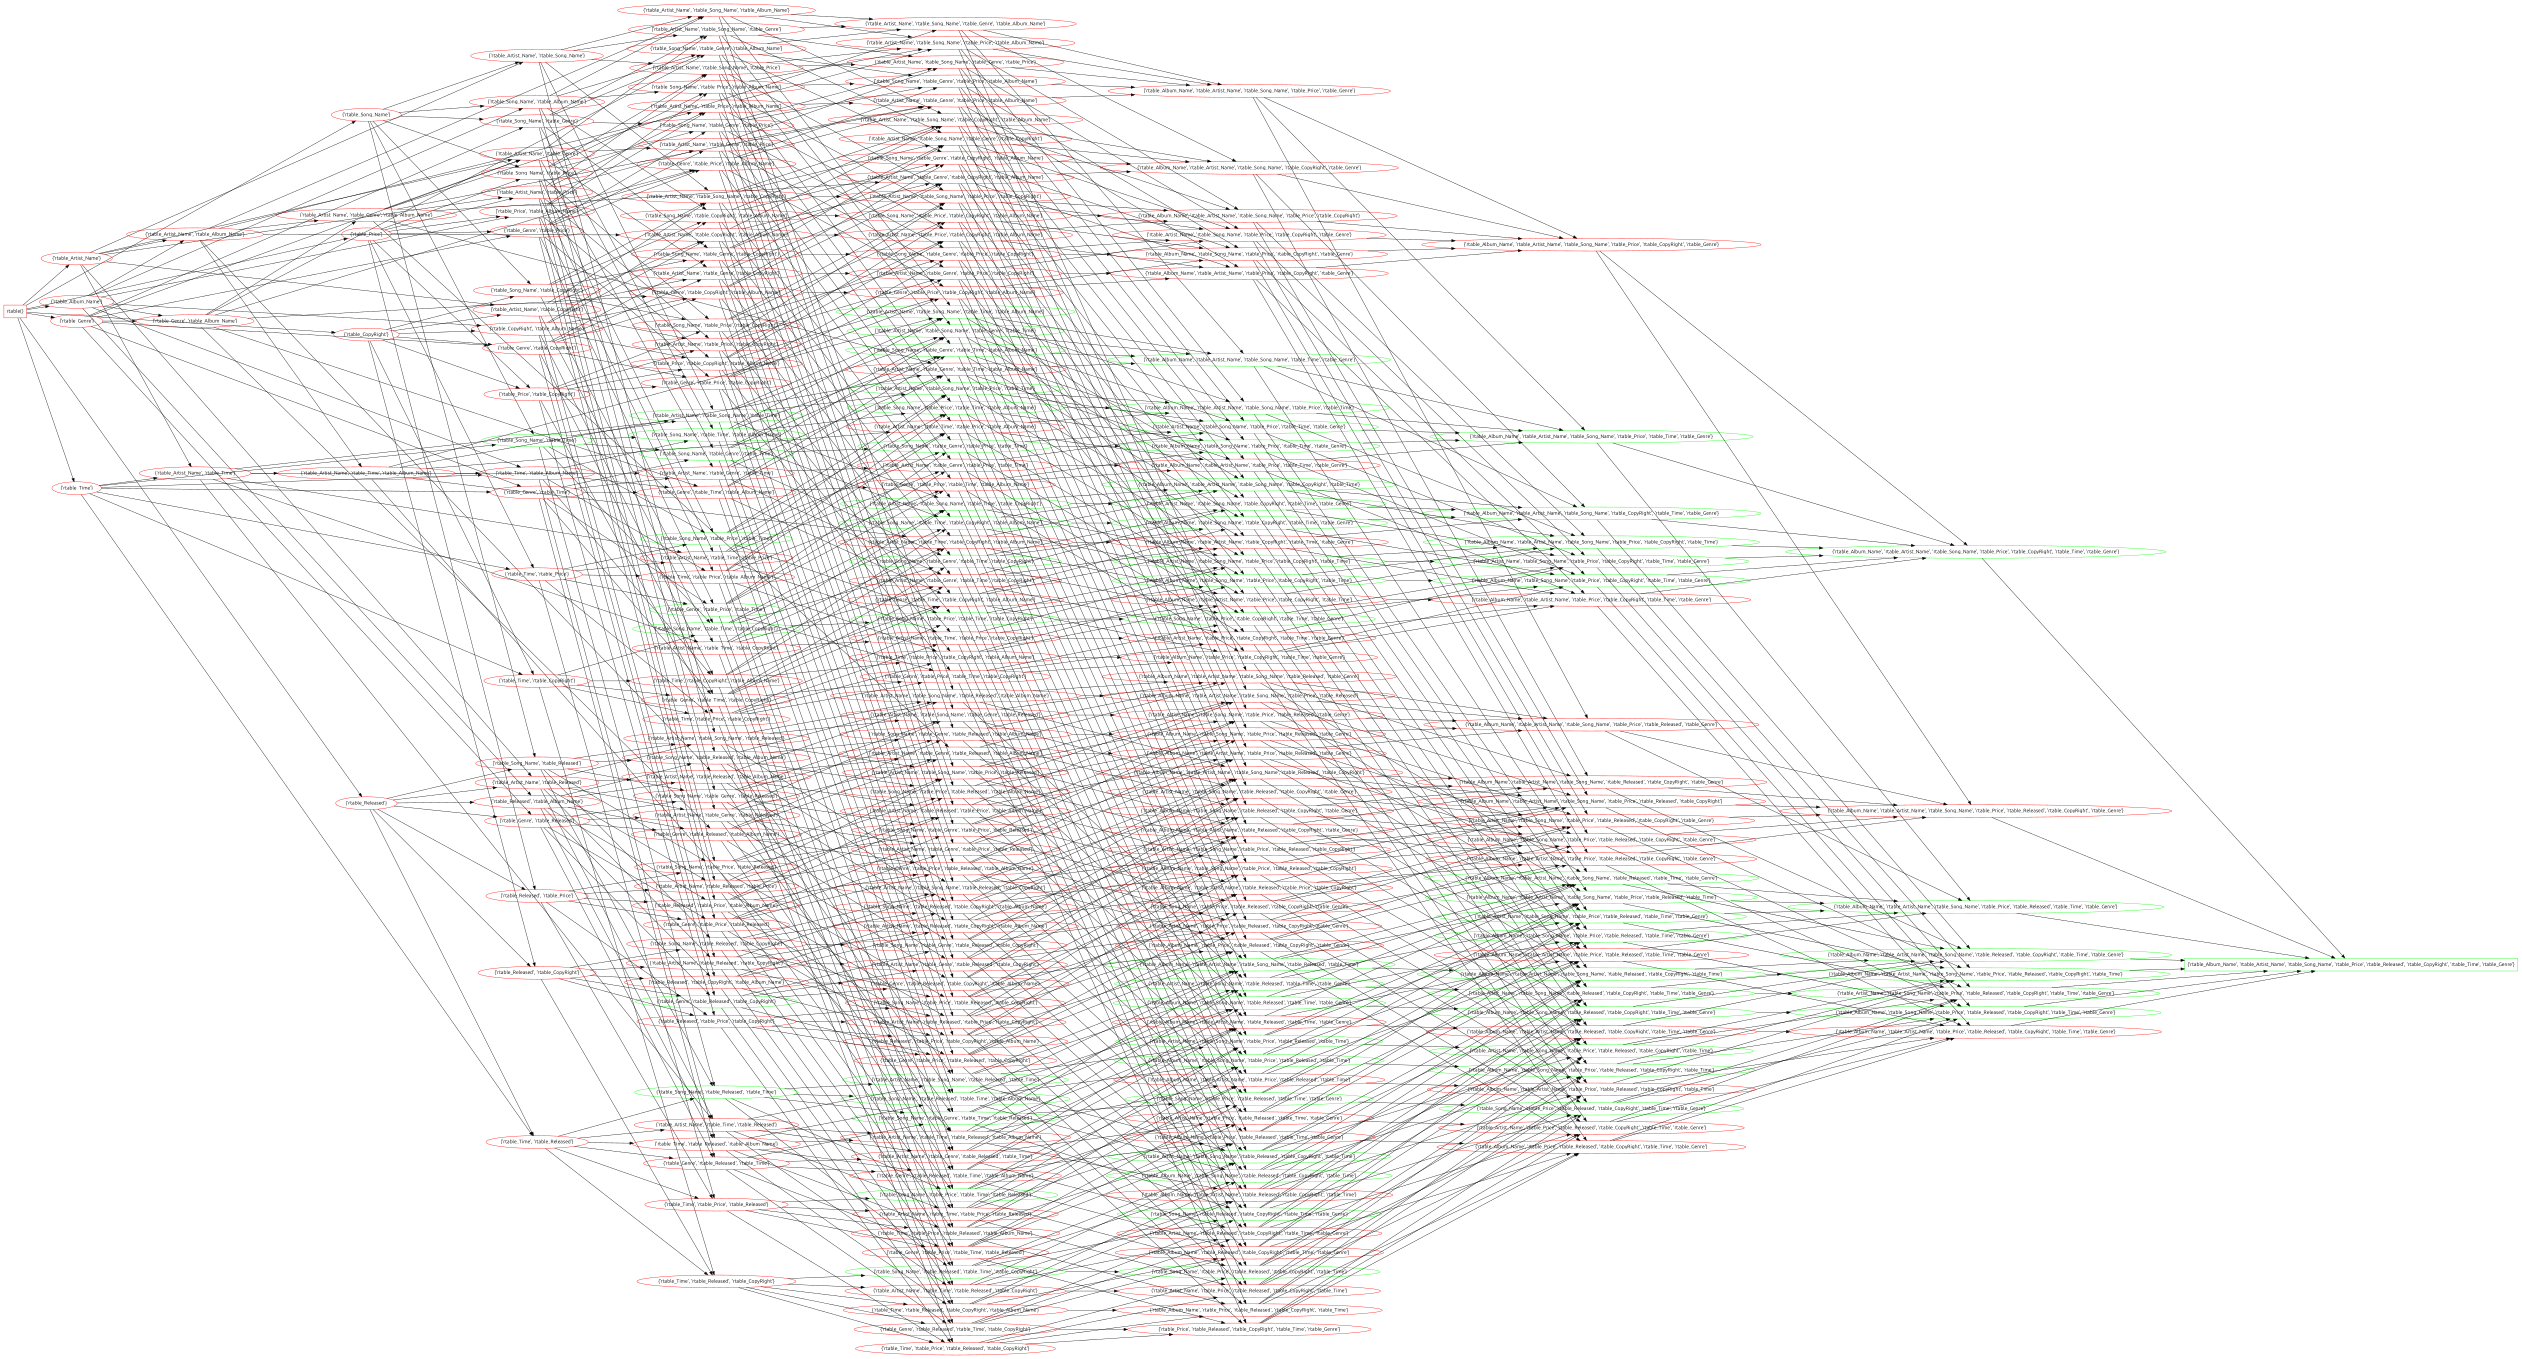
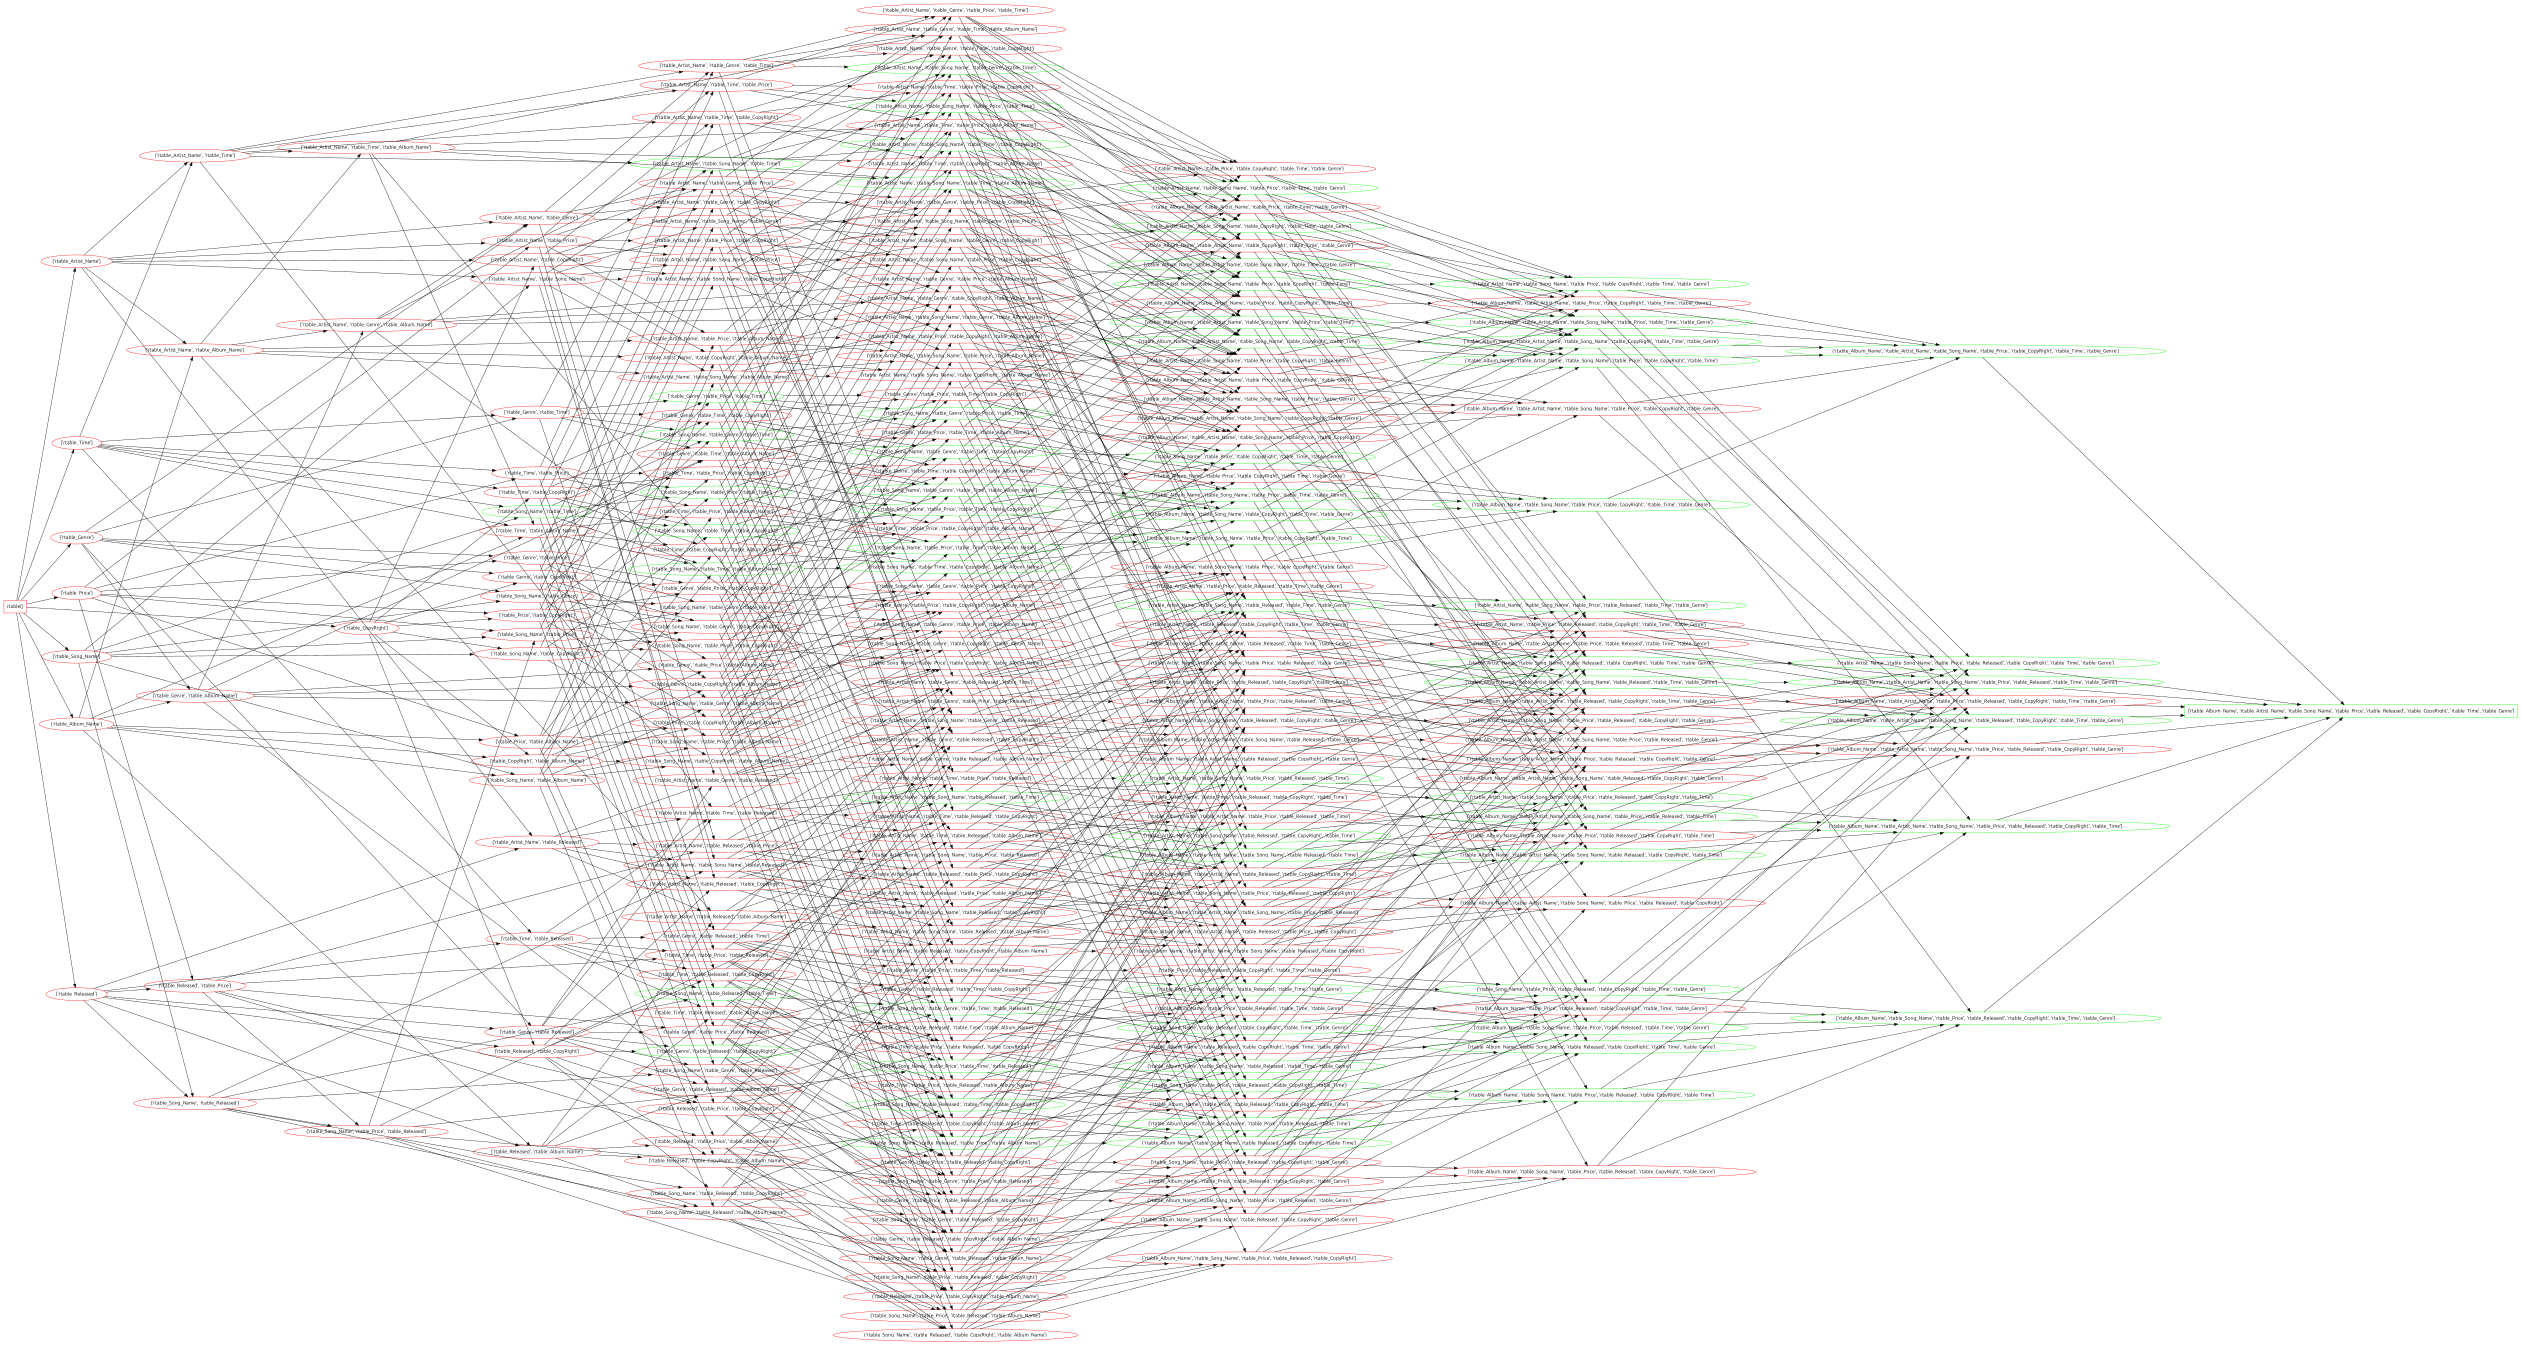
edge "{'rtable_Time', 'rtable_CopyRight'}" -> "{'rtable_Artist_Name', 'rtable_Time', 'rtable_CopyRight'}": added
edge "{'rtable_Song_Name', 'rtable_Price'}" -> "{'rtable_Song_Name', 'rtable_Price', 'rtable_Released'}": reversed
edge "{'rtable_Genre', 'rtable_Released'}" -> "{'rtable_Genre', 'rtable_Released', 'rtable_Time'}": now "{'rtable_Genre', 'rtable_Released'}" -> "{'rtable_Artist_Name', 'rtable_Time', 'rtable_Released'}"
